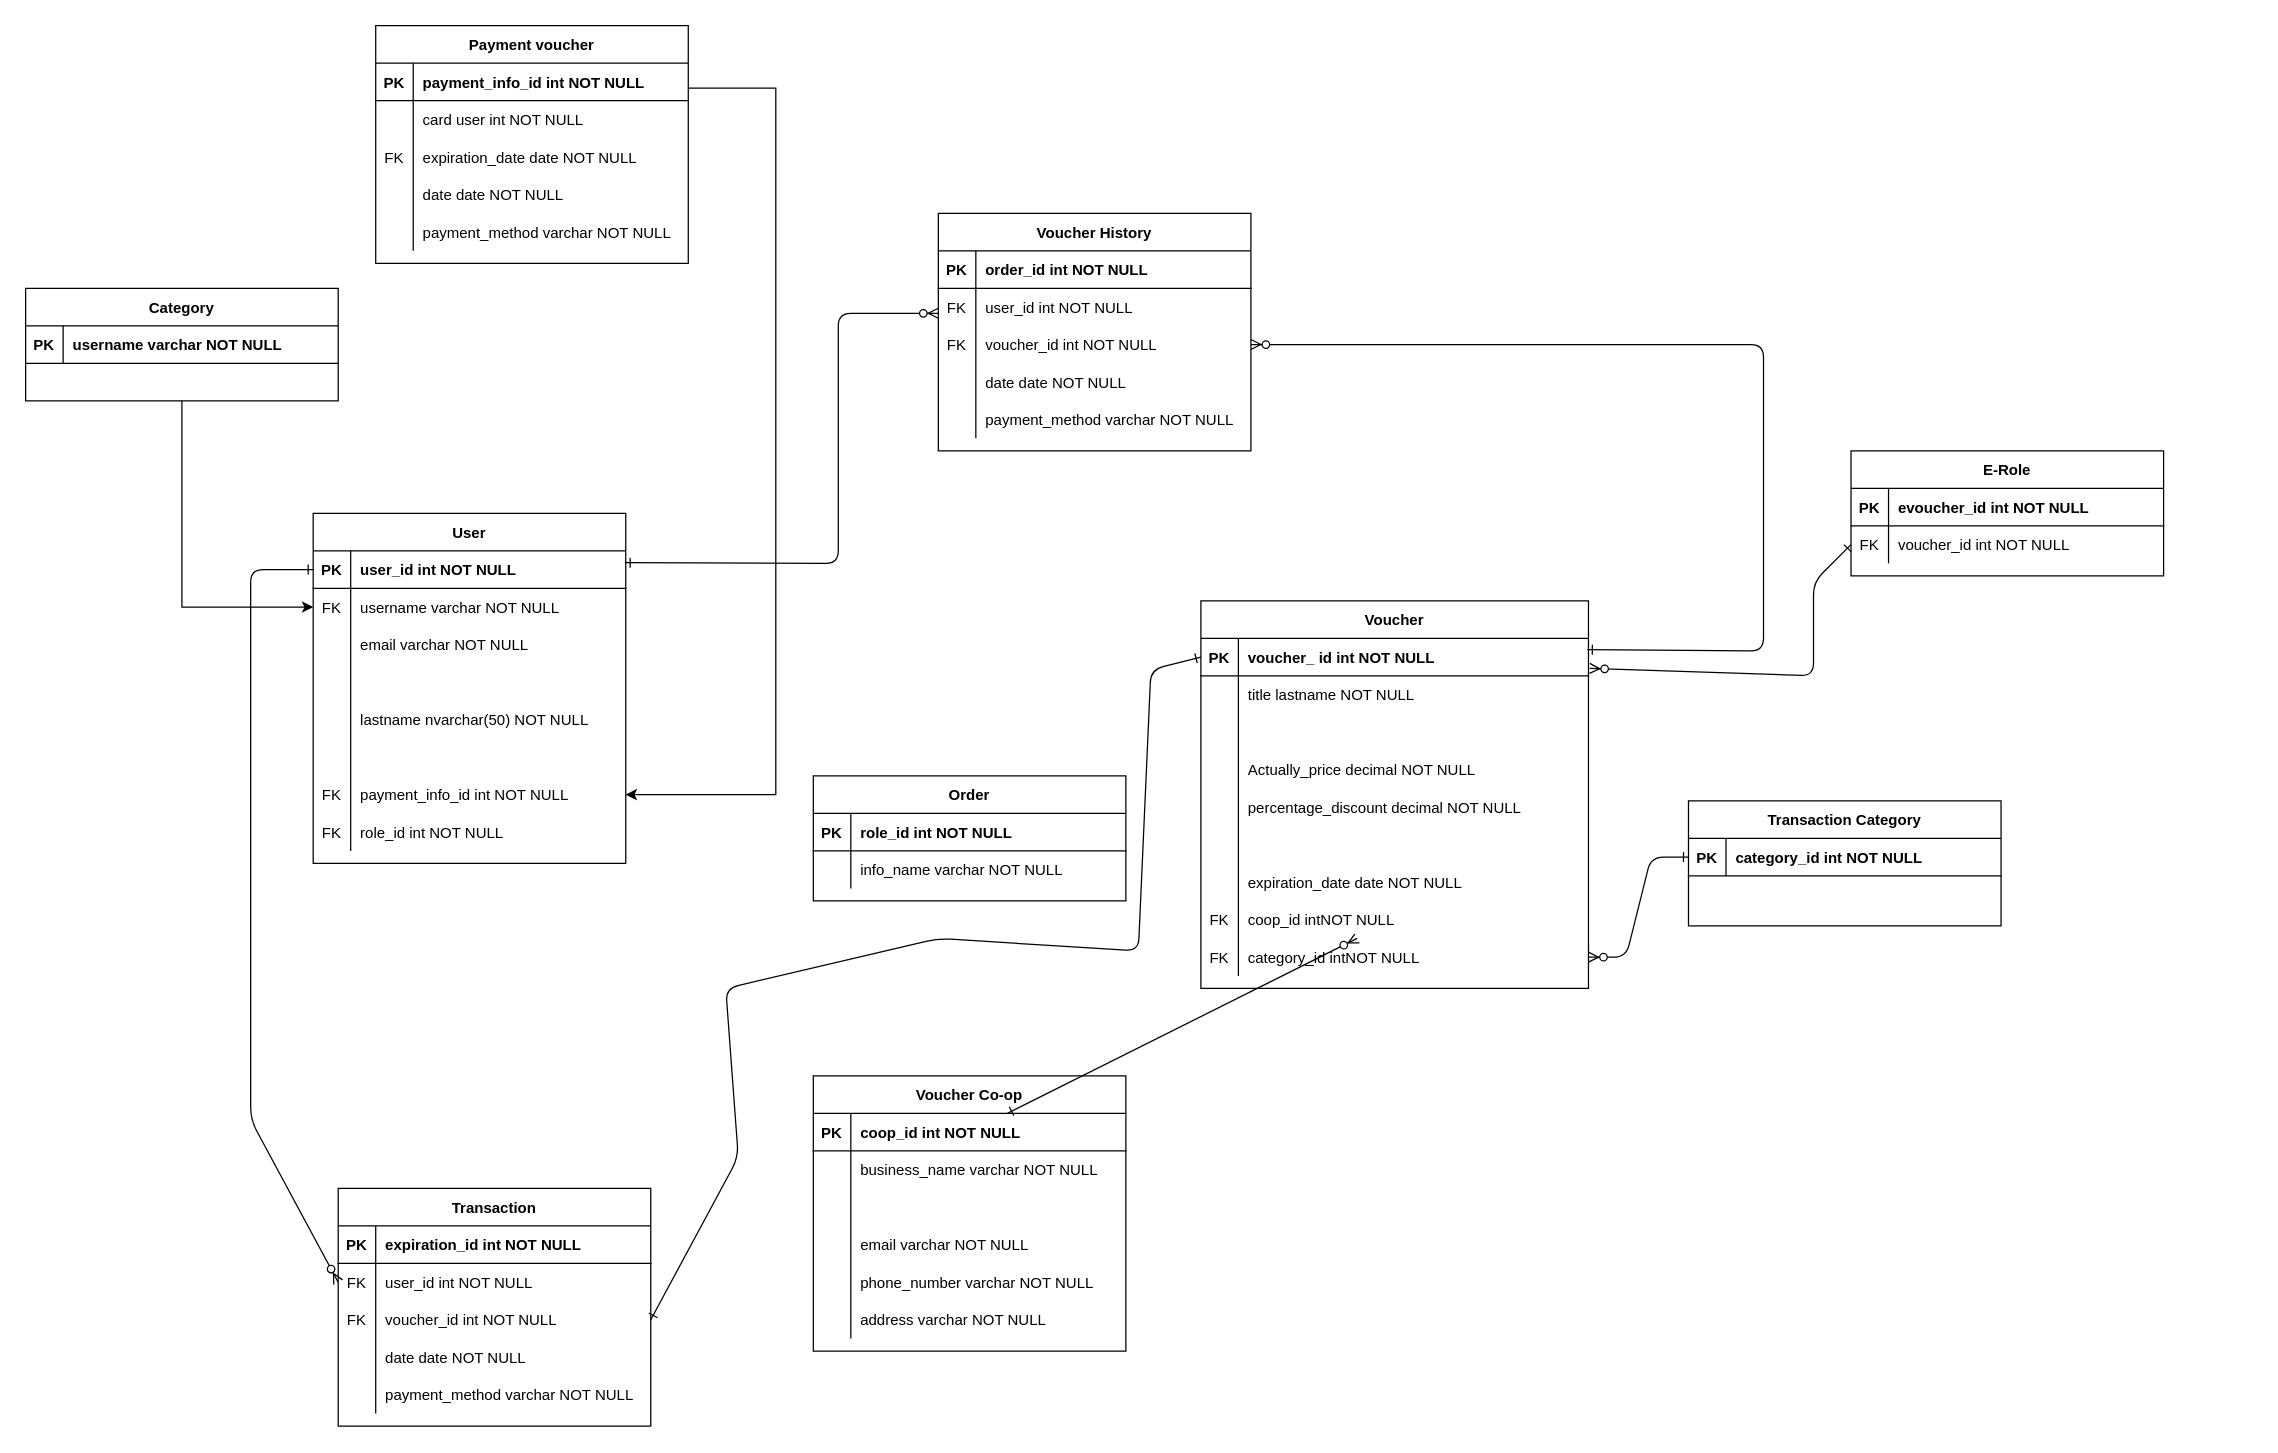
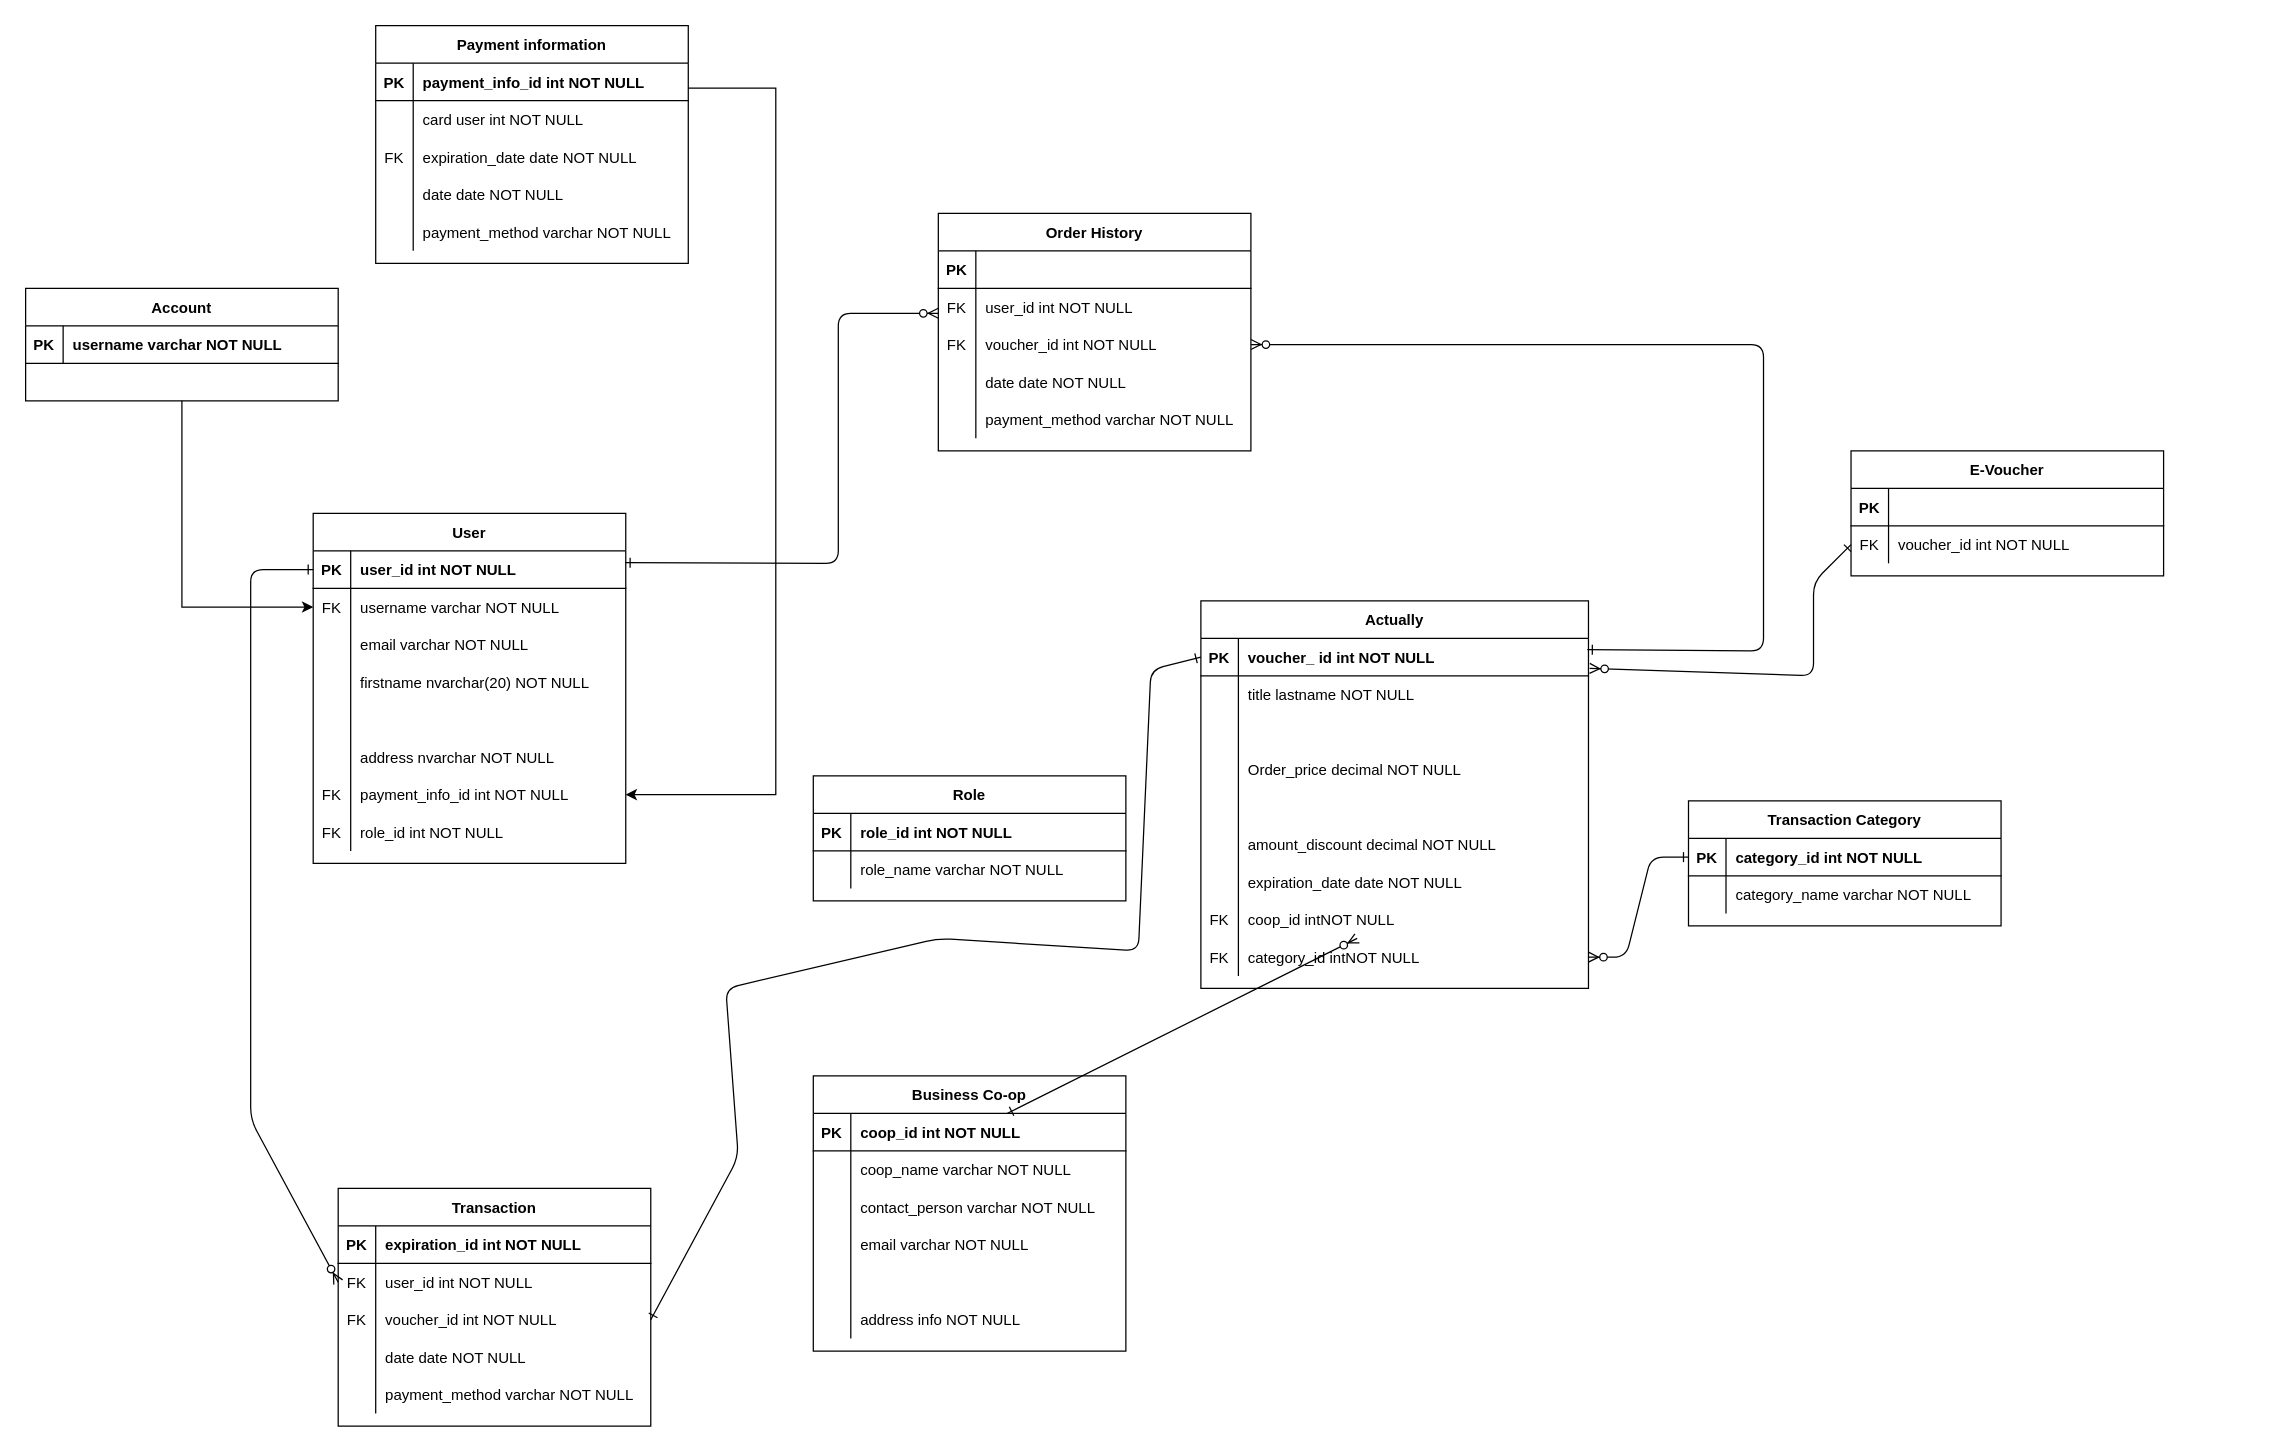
node "Payment voucher": label "Payment voucher" -> "Payment information"
node "Voucher History": label "Voucher History" -> "Order History"
node "order_id int NOT NULL": removed
node "Category": label "Category" -> "Account"
node "E-Role": label "E-Role" -> "E-Voucher"
node "evoucher_id int NOT NULL": removed
node "Voucher": label "Voucher" -> "Actually"
node "firstname nvarchar(20) NOT NULL": added
node "lastname nvarchar(50) NOT NULL": removed
node "address nvarchar NOT NULL": added
node "Actually_price decimal NOT NULL": label "Actually_price decimal NOT NULL" -> "Order_price decimal NOT NULL"
node "Order": label "Order" -> "Role"
node "percentage_discount decimal NOT NULL": removed
node "amount_discount decimal NOT NULL": added
node "info_name varchar NOT NULL": label "info_name varchar NOT NULL" -> "role_name varchar NOT NULL"
node "category_name varchar NOT NULL": added
node "Voucher Co-op": label "Voucher Co-op" -> "Business Co-op"
node "business_name varchar NOT NULL": label "business_name varchar NOT NULL" -> "coop_name varchar NOT NULL"
node "contact_person varchar NOT NULL": added
node "phone_number varchar NOT NULL": removed
node "address varchar NOT NULL": label "address varchar NOT NULL" -> "address info NOT NULL"
